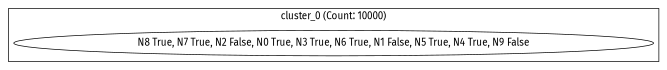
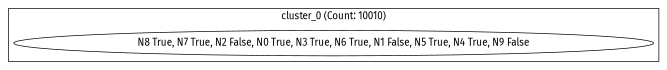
cluster "cluster_0 (Count: 10000)": label "cluster_0 (Count: 10000)" -> "cluster_0 (Count: 10010)"
